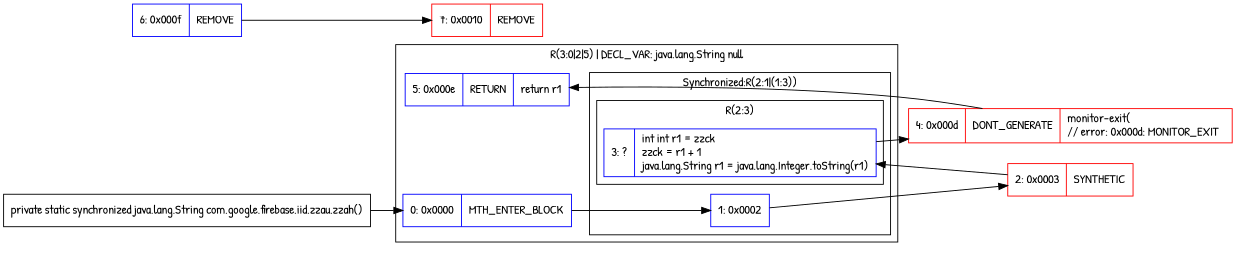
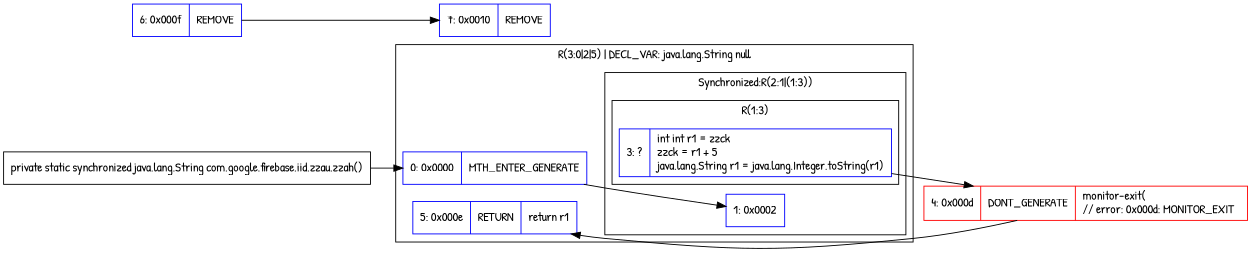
node "7: 0x0010": color red -> blue
cluster "R(2:3)": label "R(2:3)" -> "R(1:3)"
node "3: ?": text "zzck = r1 + 1" -> "zzck = r1 + 5"
node "2: 0x0003": removed
node "0: 0x0000": text "MTH_ENTER_BLOCK" -> "MTH_ENTER_GENERATE"
